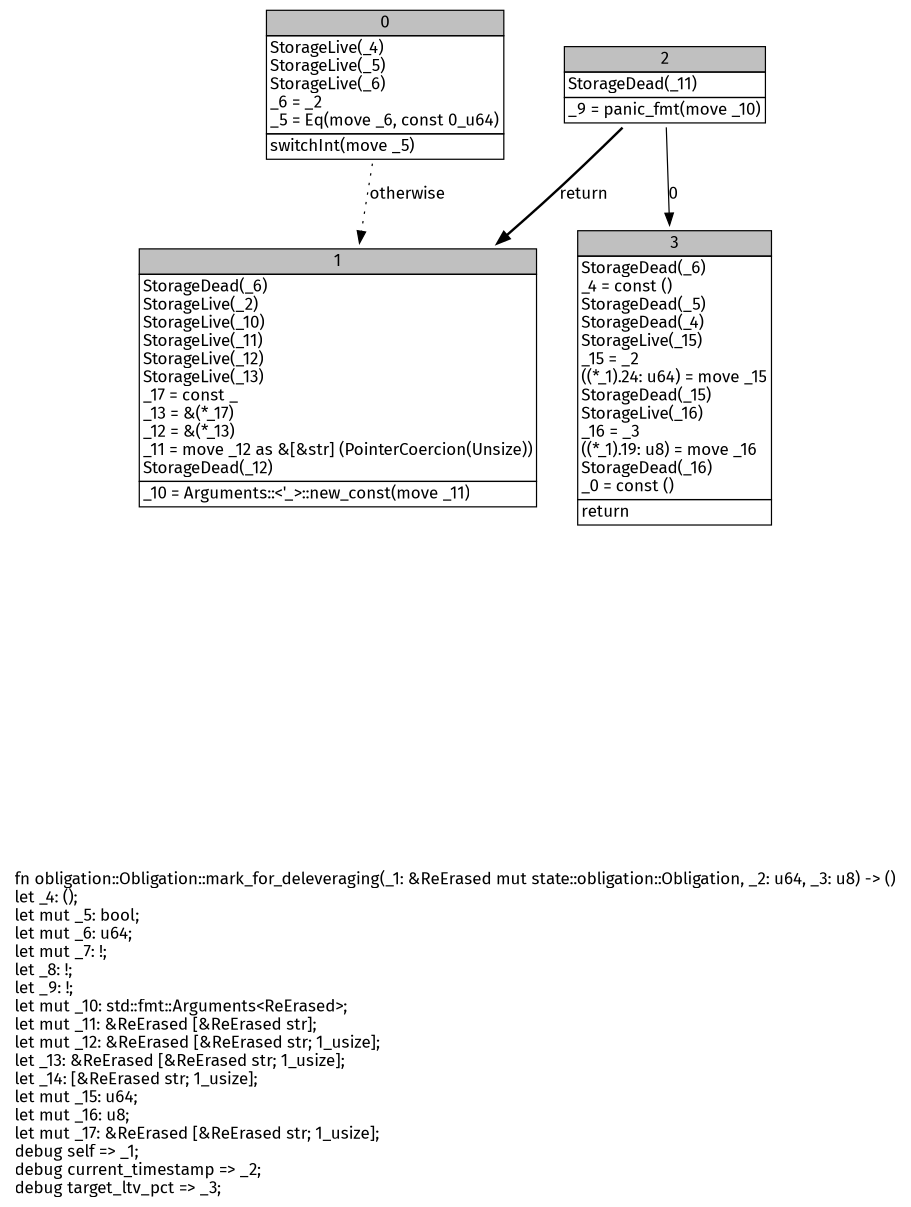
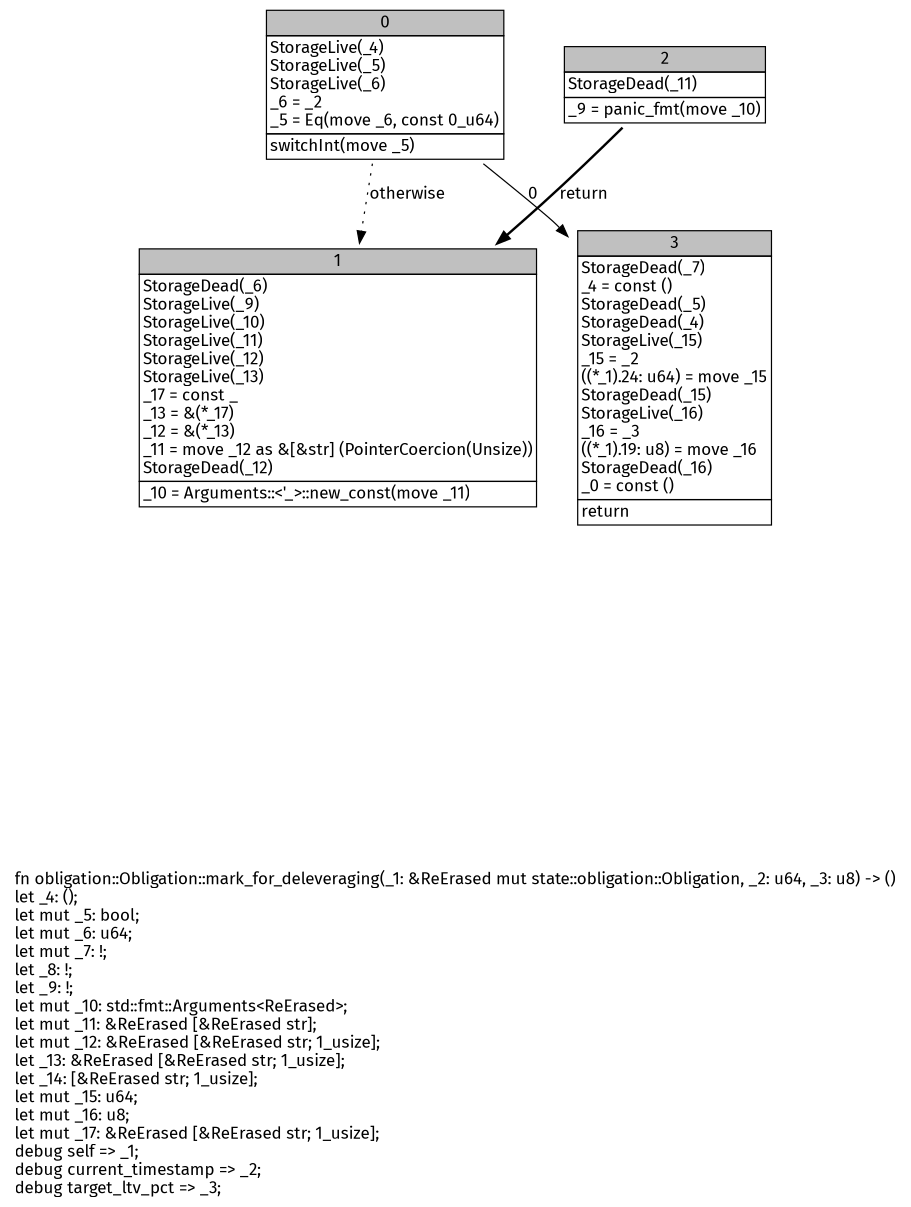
edge "2" -> "3": now "0" -> "3"
node "3": text "StorageDead(_6)" -> "StorageDead(_7)"
node "1": text "StorageLive(_2)" -> "StorageLive(_9)"
